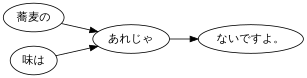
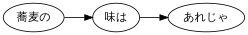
edge "蕎麦の" -> "あれじゃ": now "蕎麦の" -> "味は"
node "ないですよ。": removed
